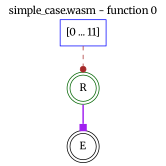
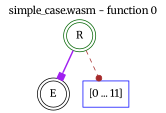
edge "[0 ... 11]" -> "R": reversed
